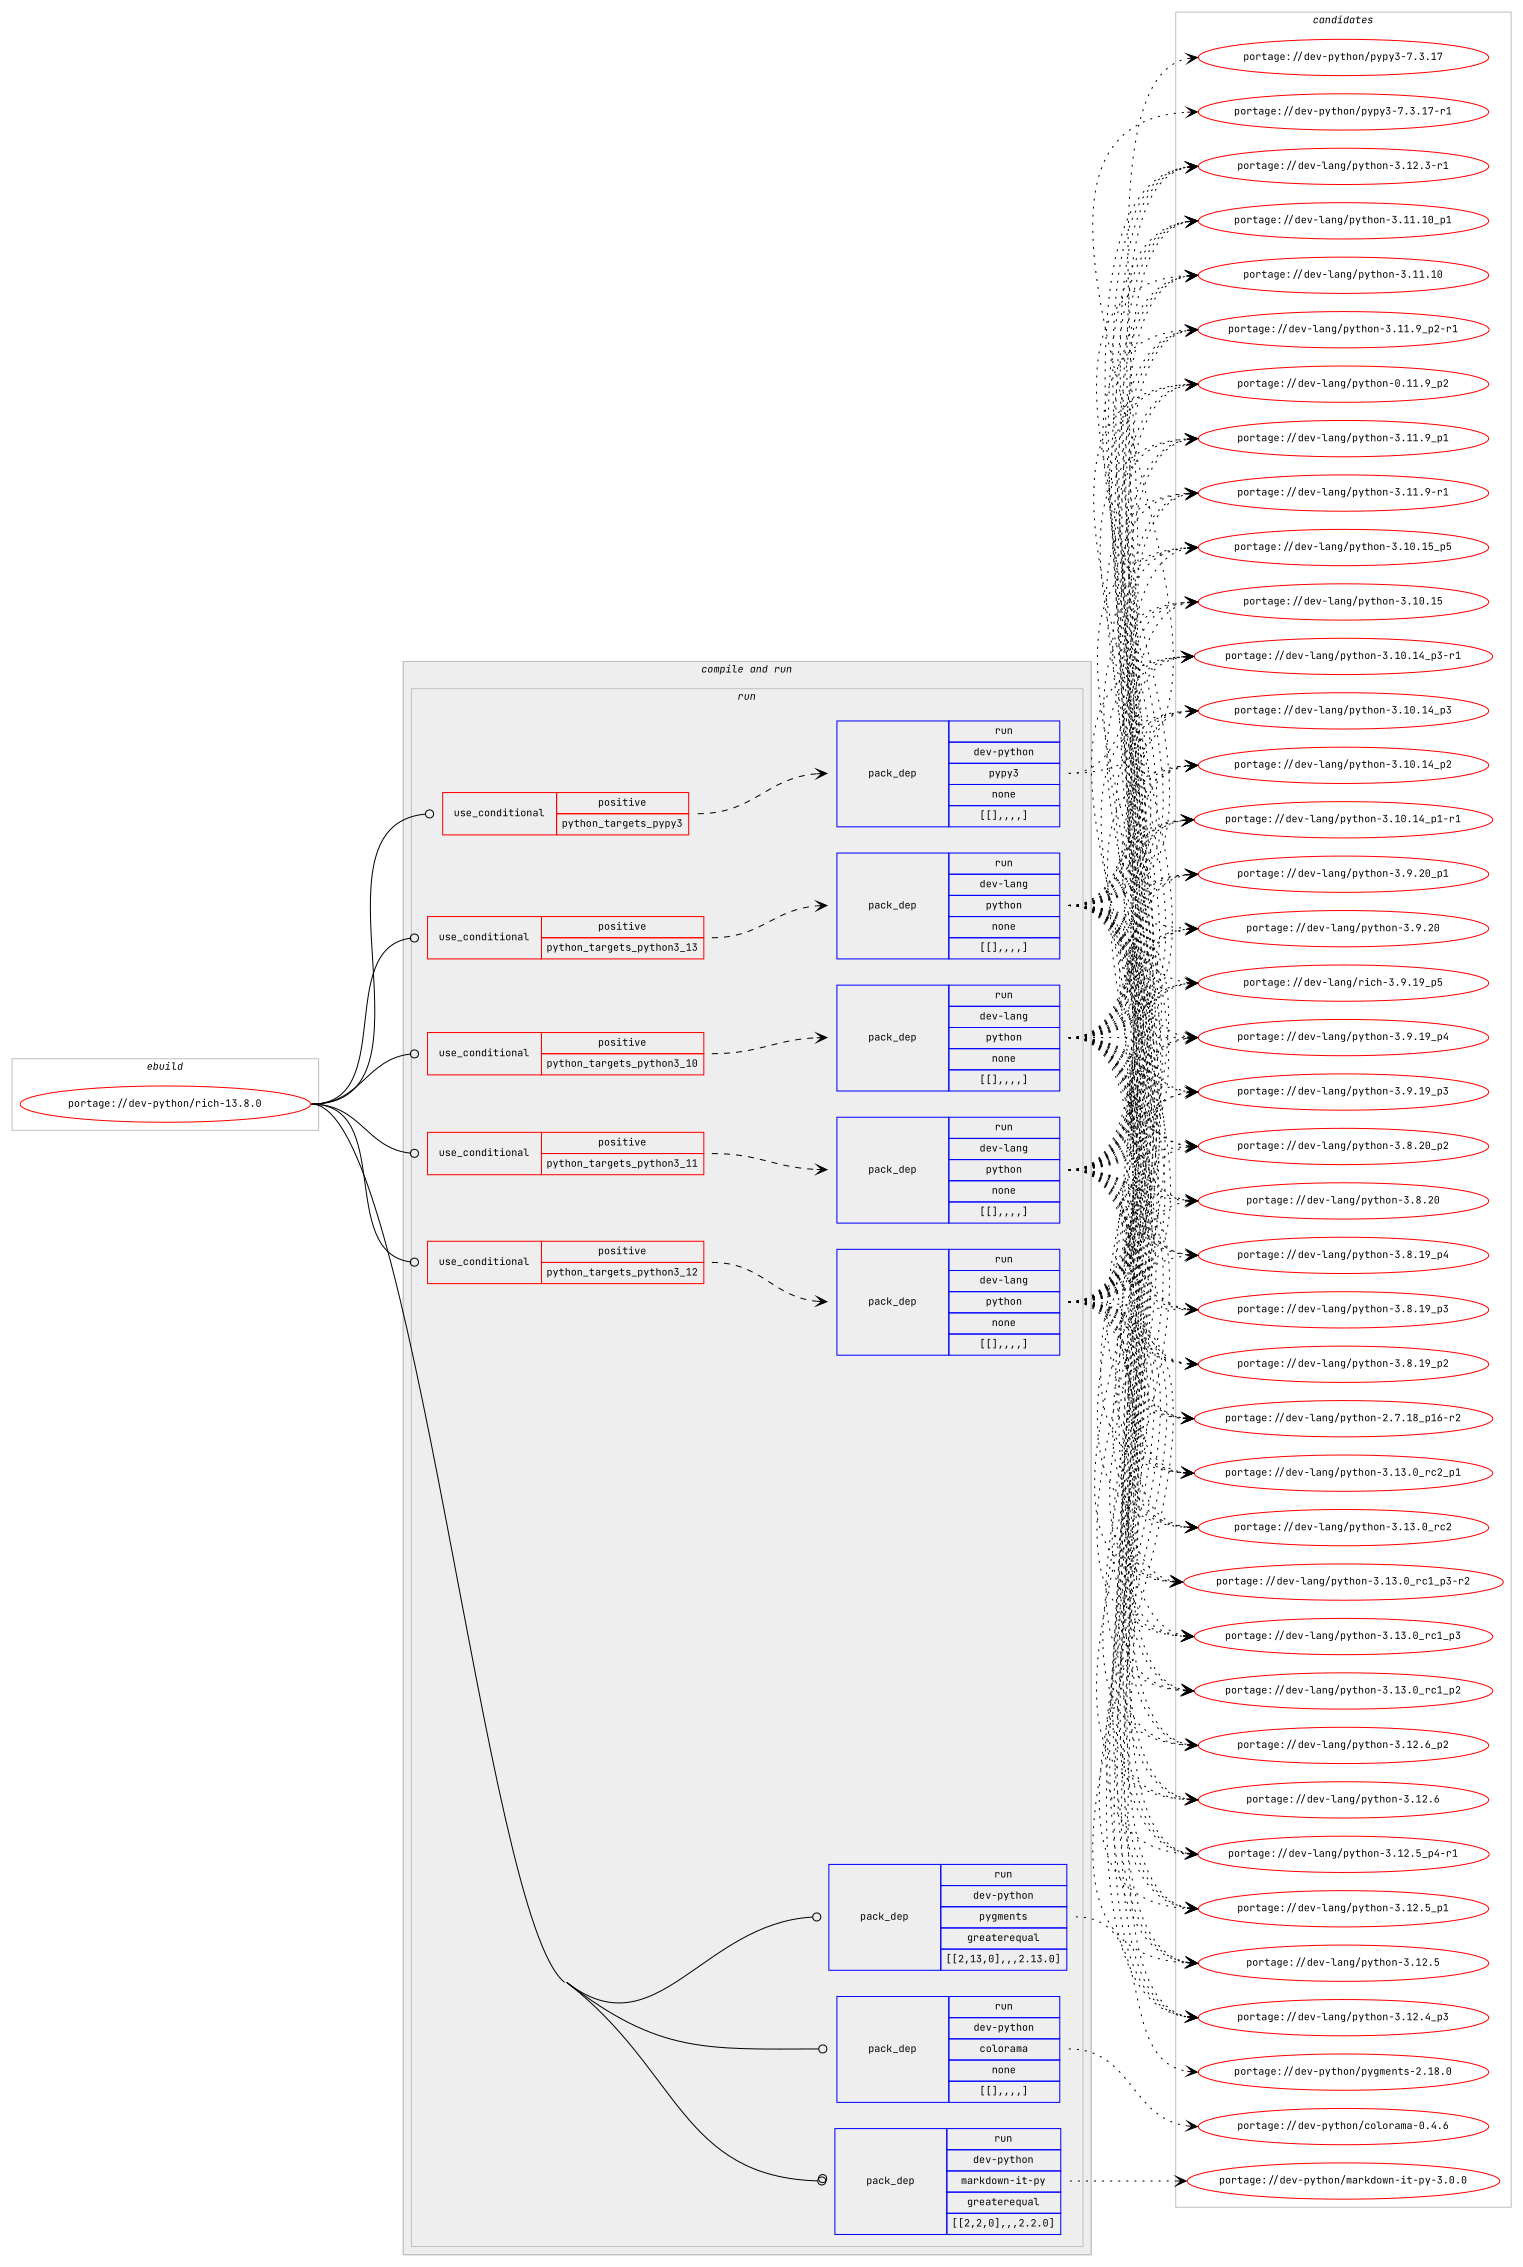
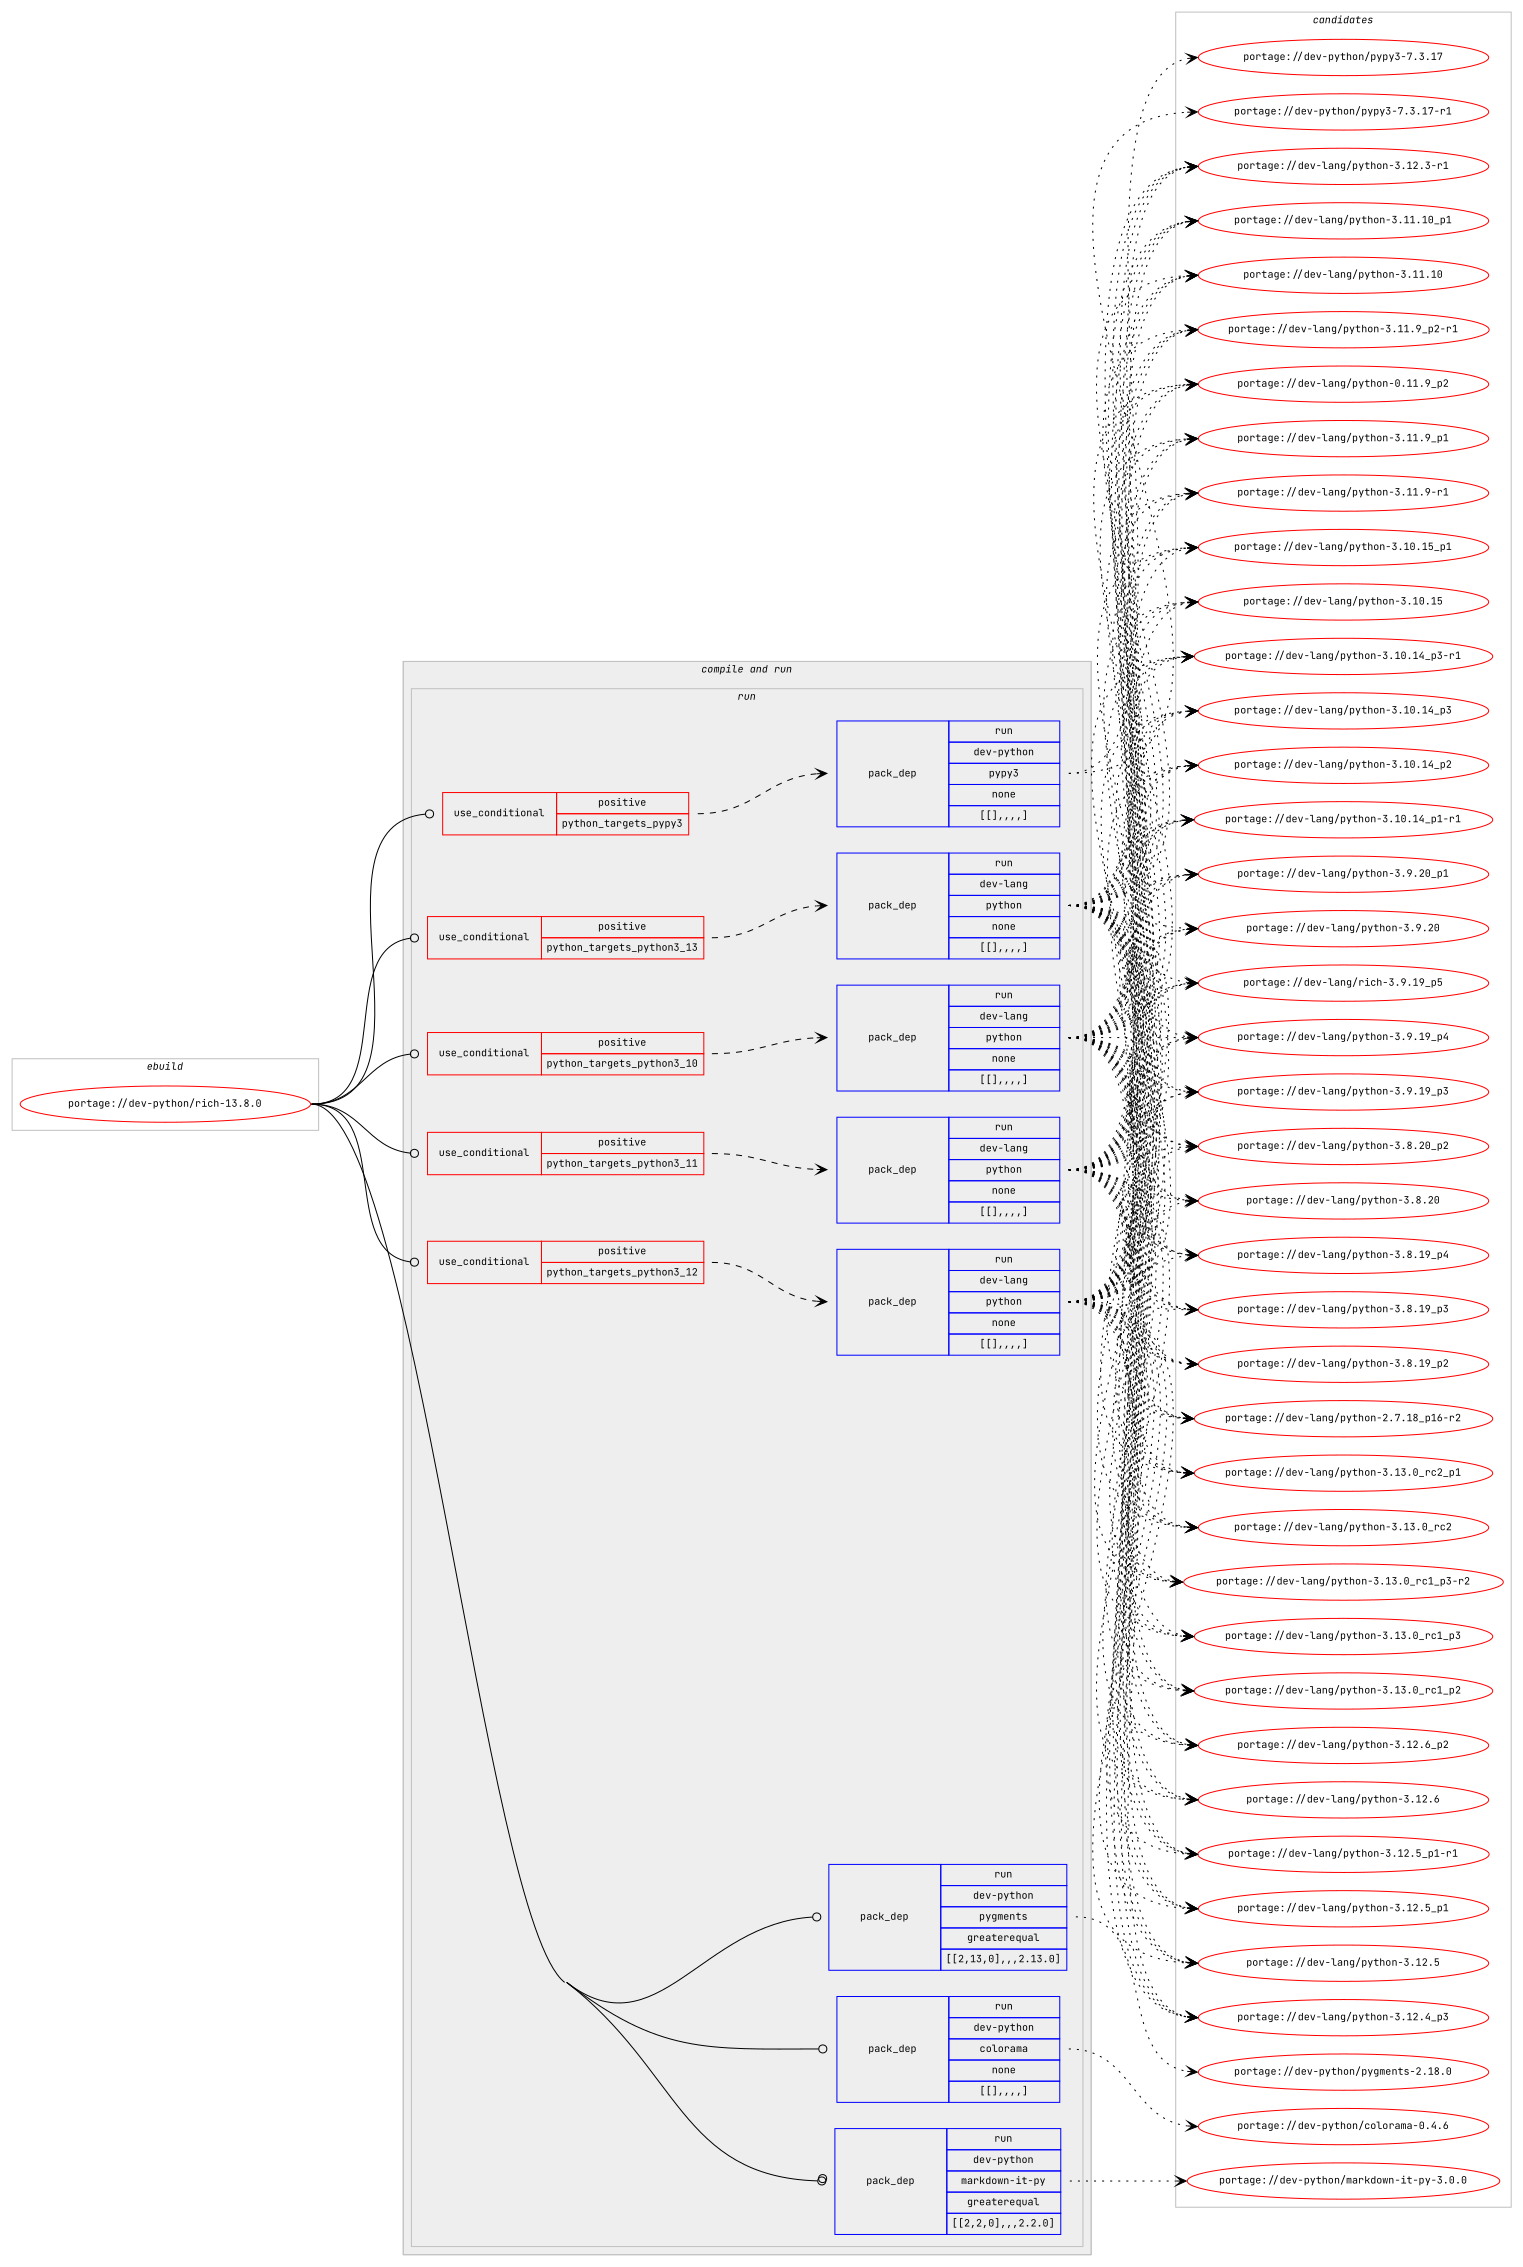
node "portage://dev-lang/python-3.10.15_p5": label "portage://dev-lang/python-3.10.15_p5" -> "portage://dev-lang/python-3.10.15_p1"
node "portage://dev-lang/python-3.12.5_p4-r1": label "portage://dev-lang/python-3.12.5_p4-r1" -> "portage://dev-lang/python-3.12.5_p1-r1"
